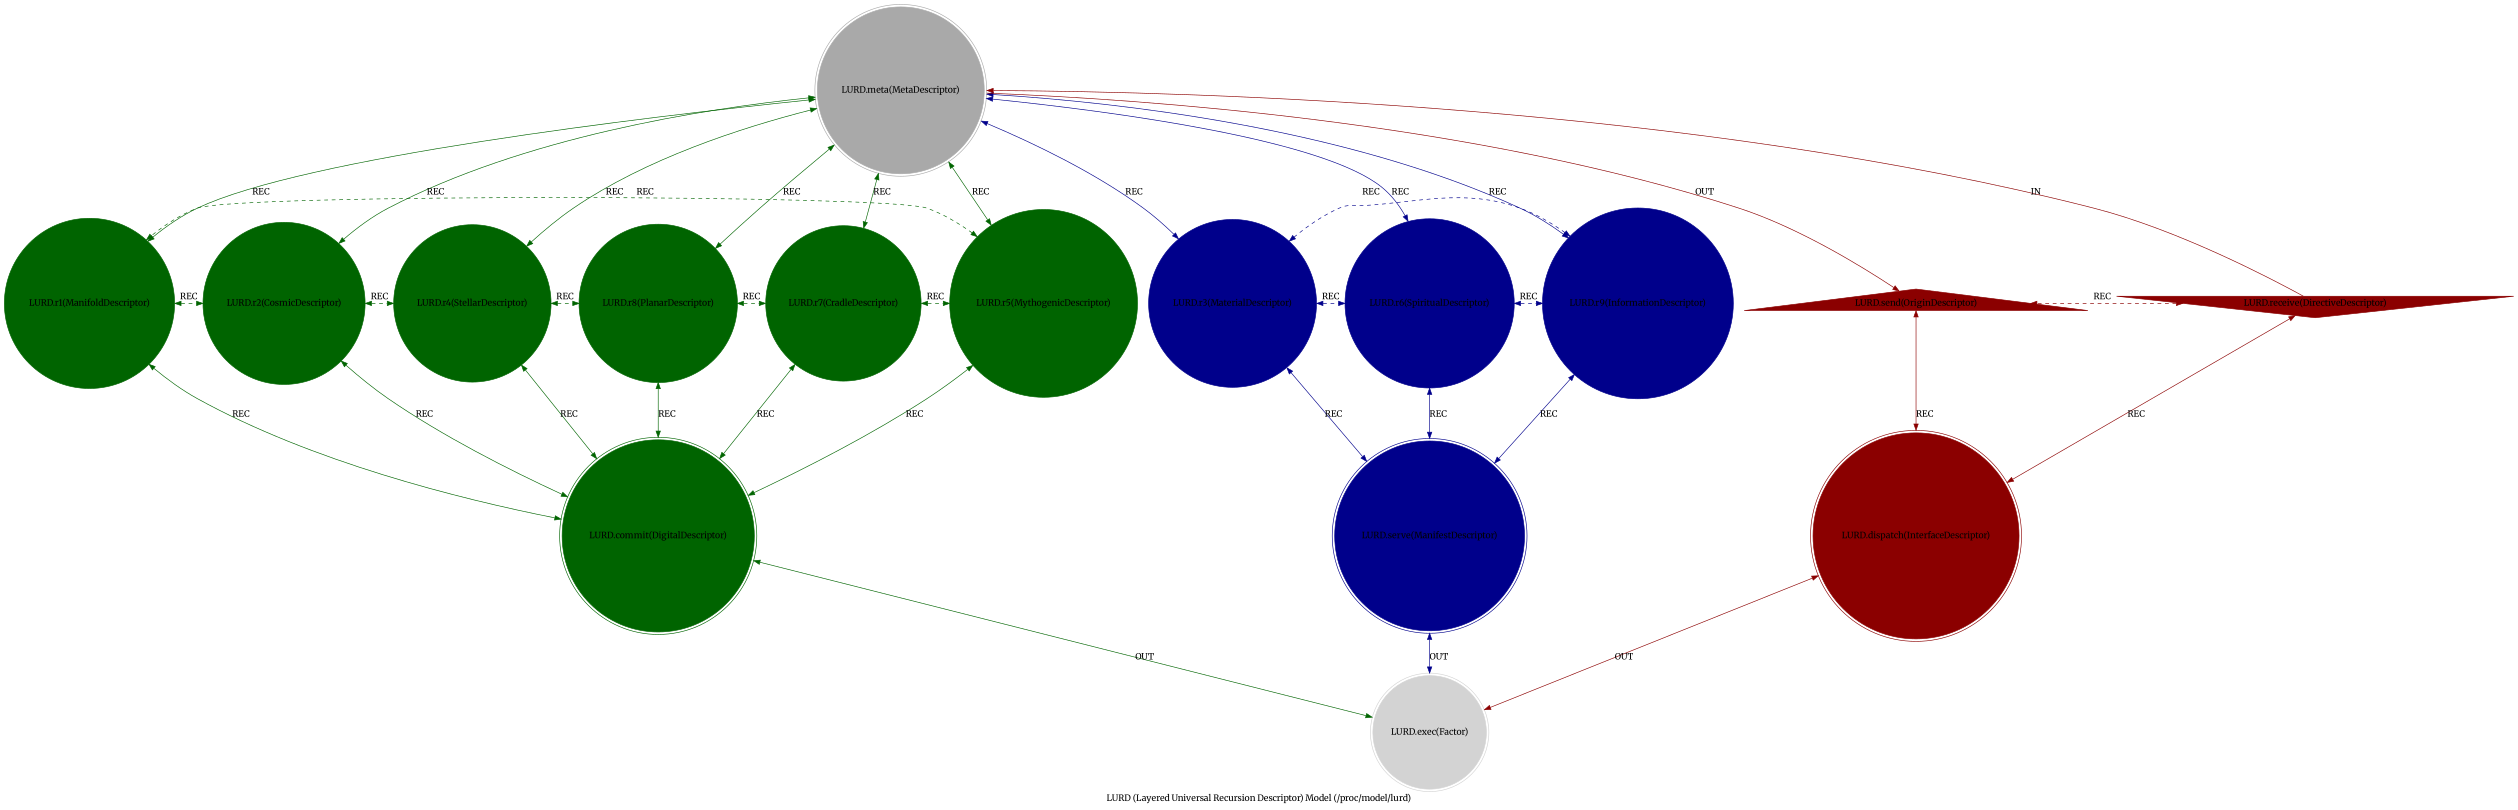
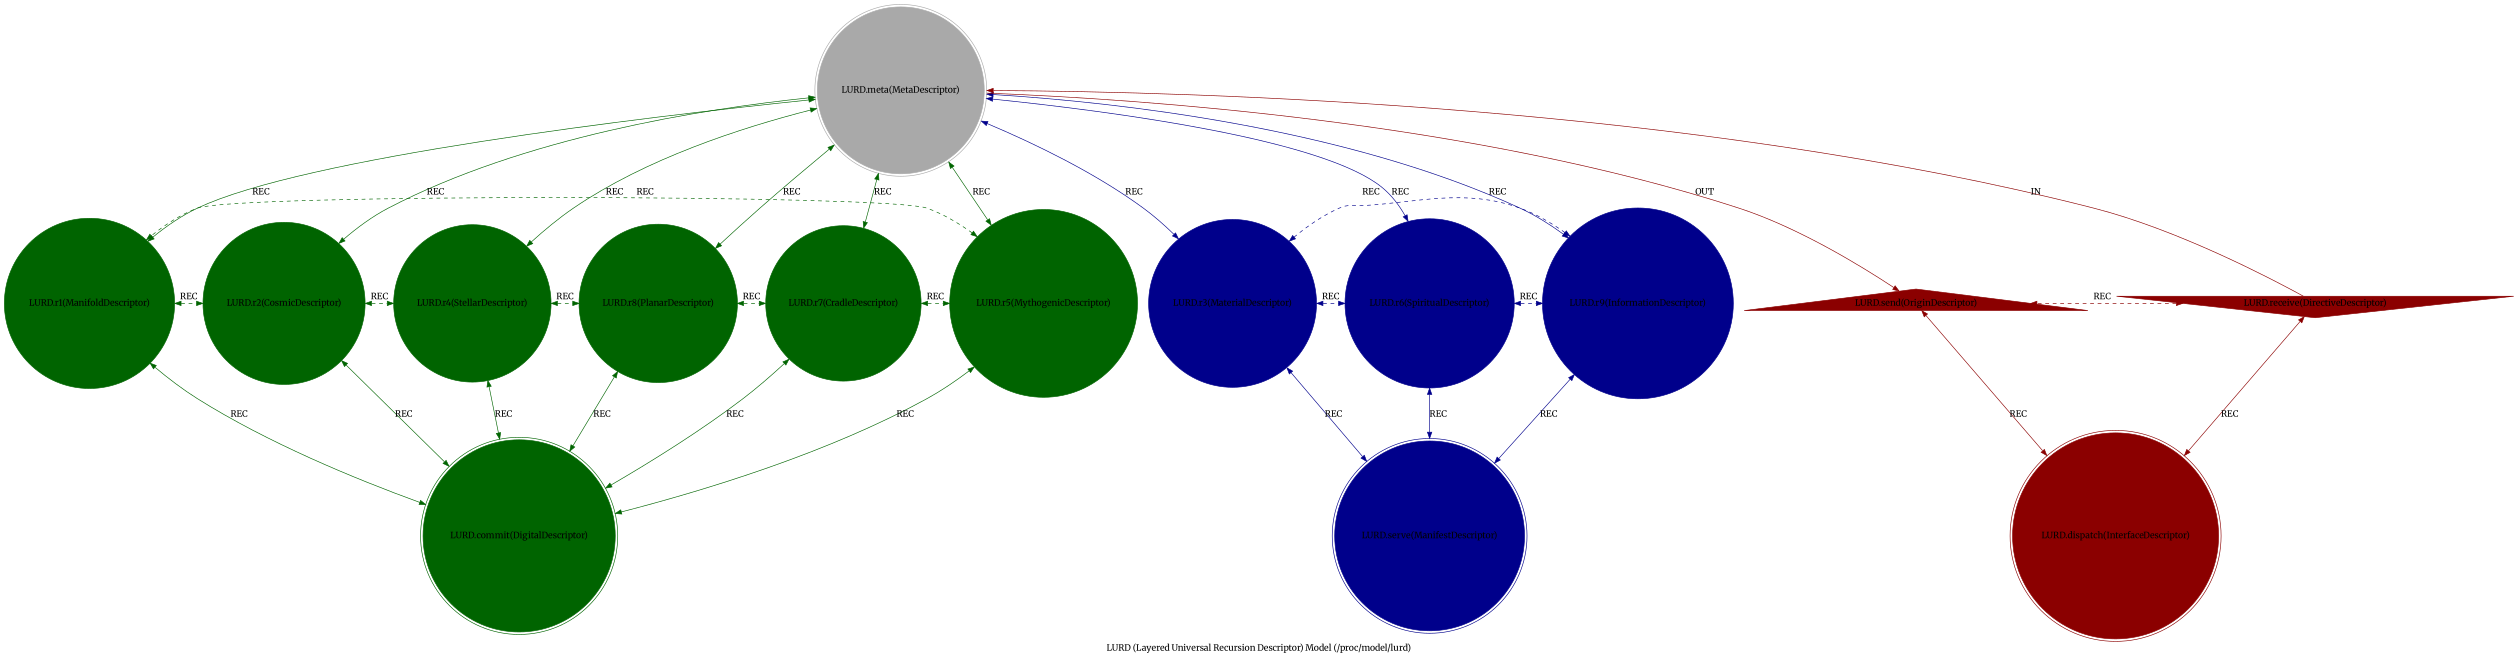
node "LURD.exec(Factor)": removed
